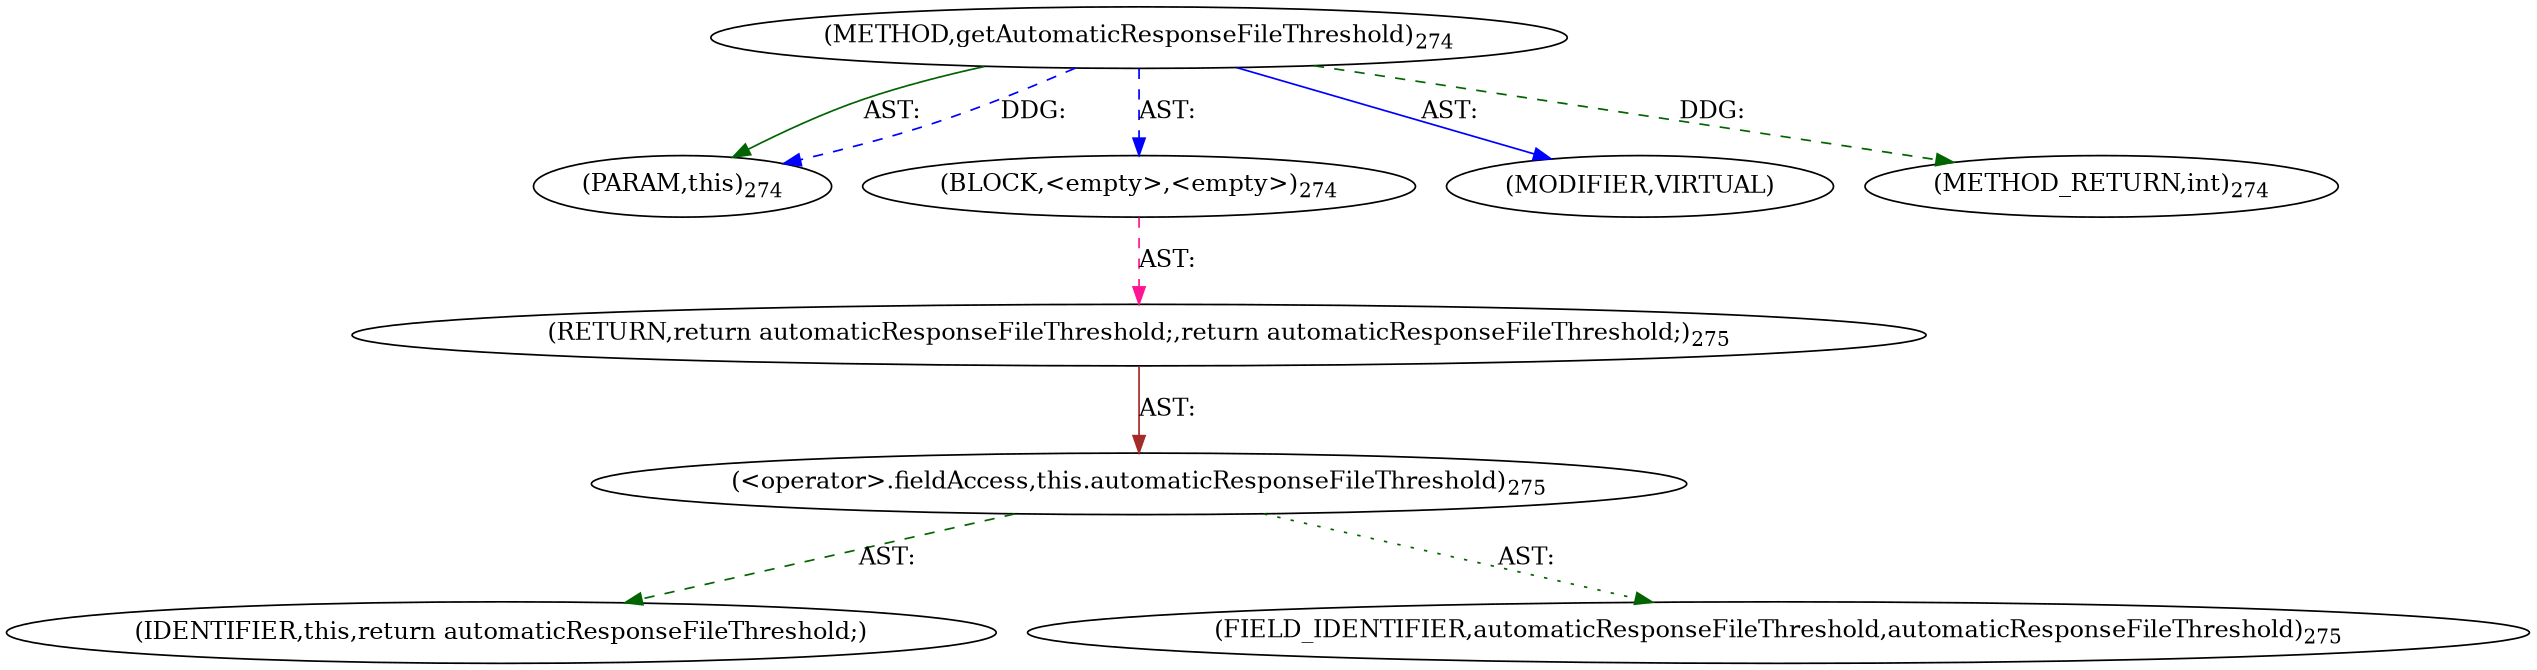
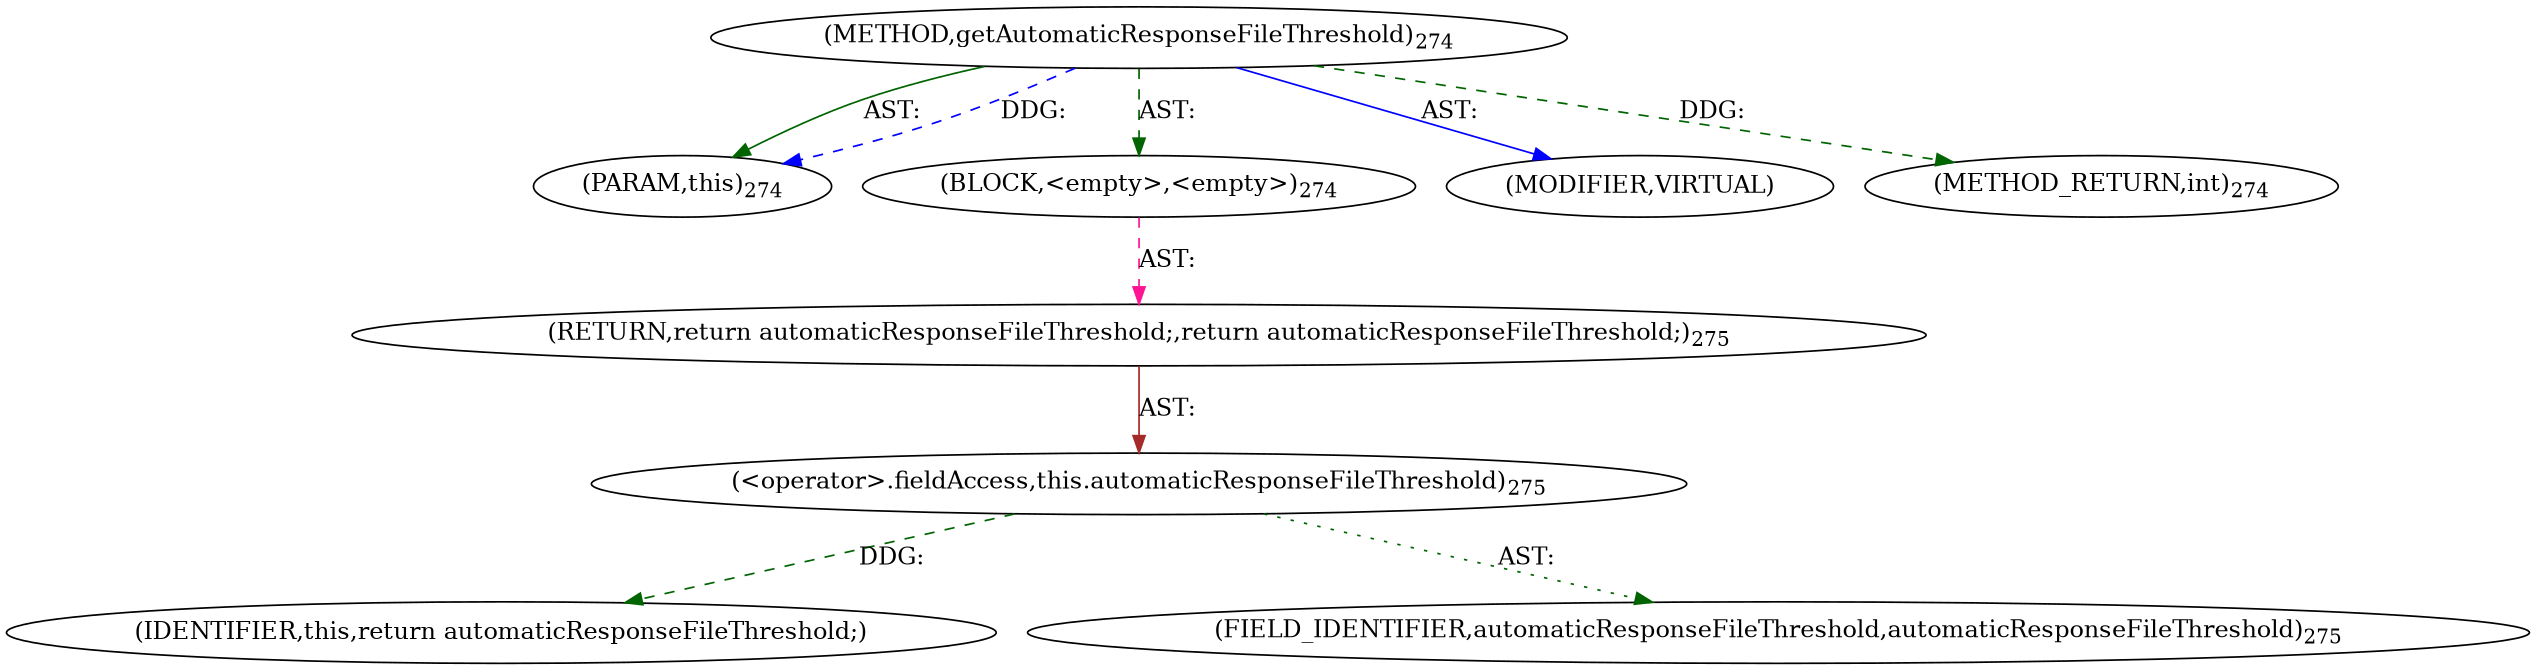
edge "(METHOD,getAutomaticResponseFileThreshold)" -> "(BLOCK,<empty>,<empty>)": color blue -> darkgreen
edge "(<operator>.fieldAccess,this.automaticResponseFileThreshold)" -> "(IDENTIFIER,this,return automaticResponseFileThreshold;)": label "AST: " -> "DDG: "
